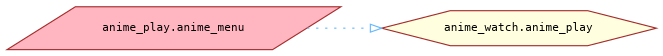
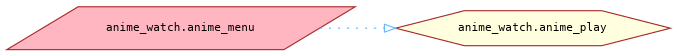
node "anime_play.anime_menu": label "anime_play.anime_menu" -> "anime_watch.anime_menu"
